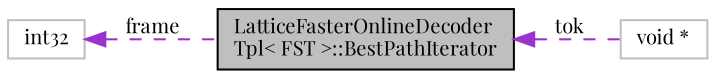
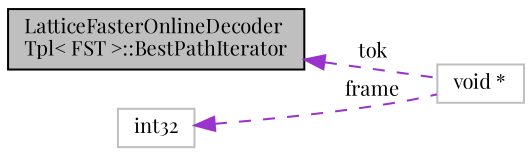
edge "LatticeFasterOnlineDecoder Tpl< FST >::BestPathIterator" -> "int32": now "void *" -> "int32"
